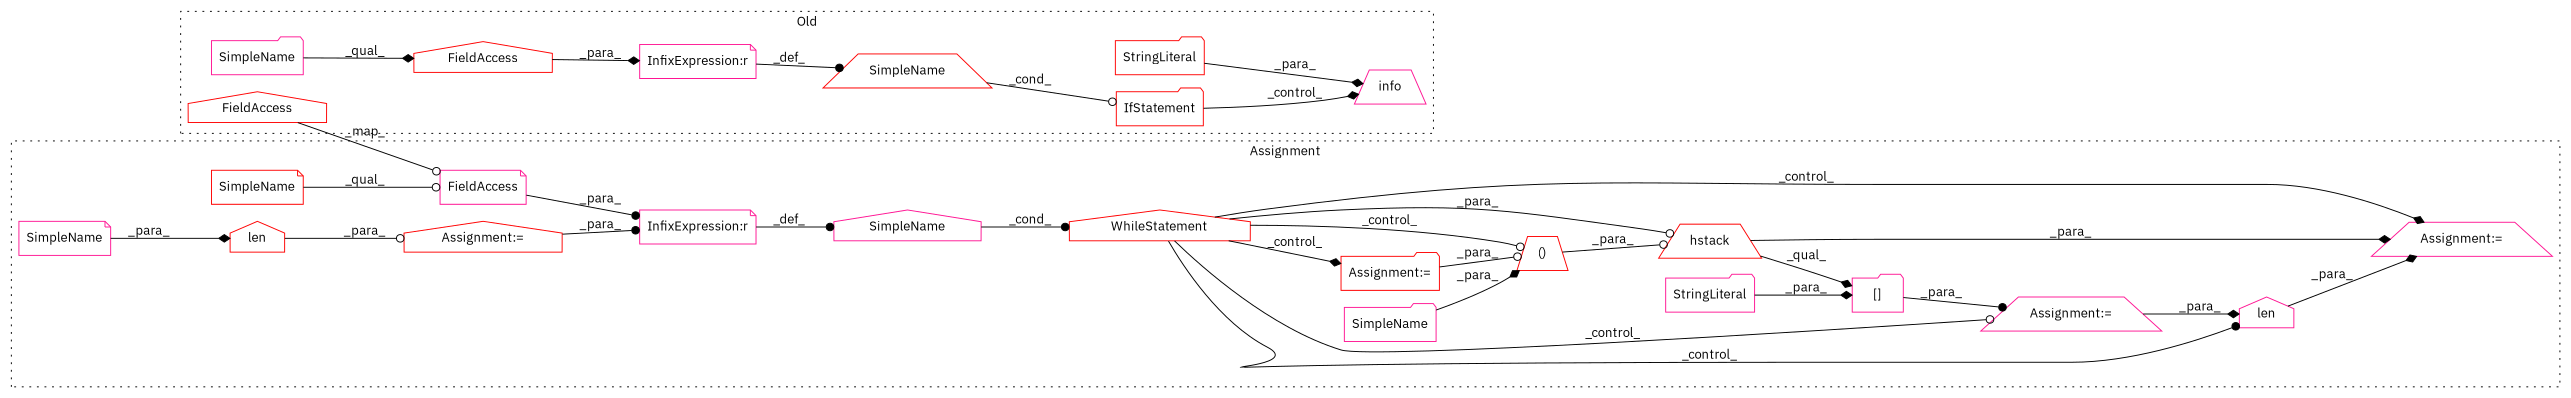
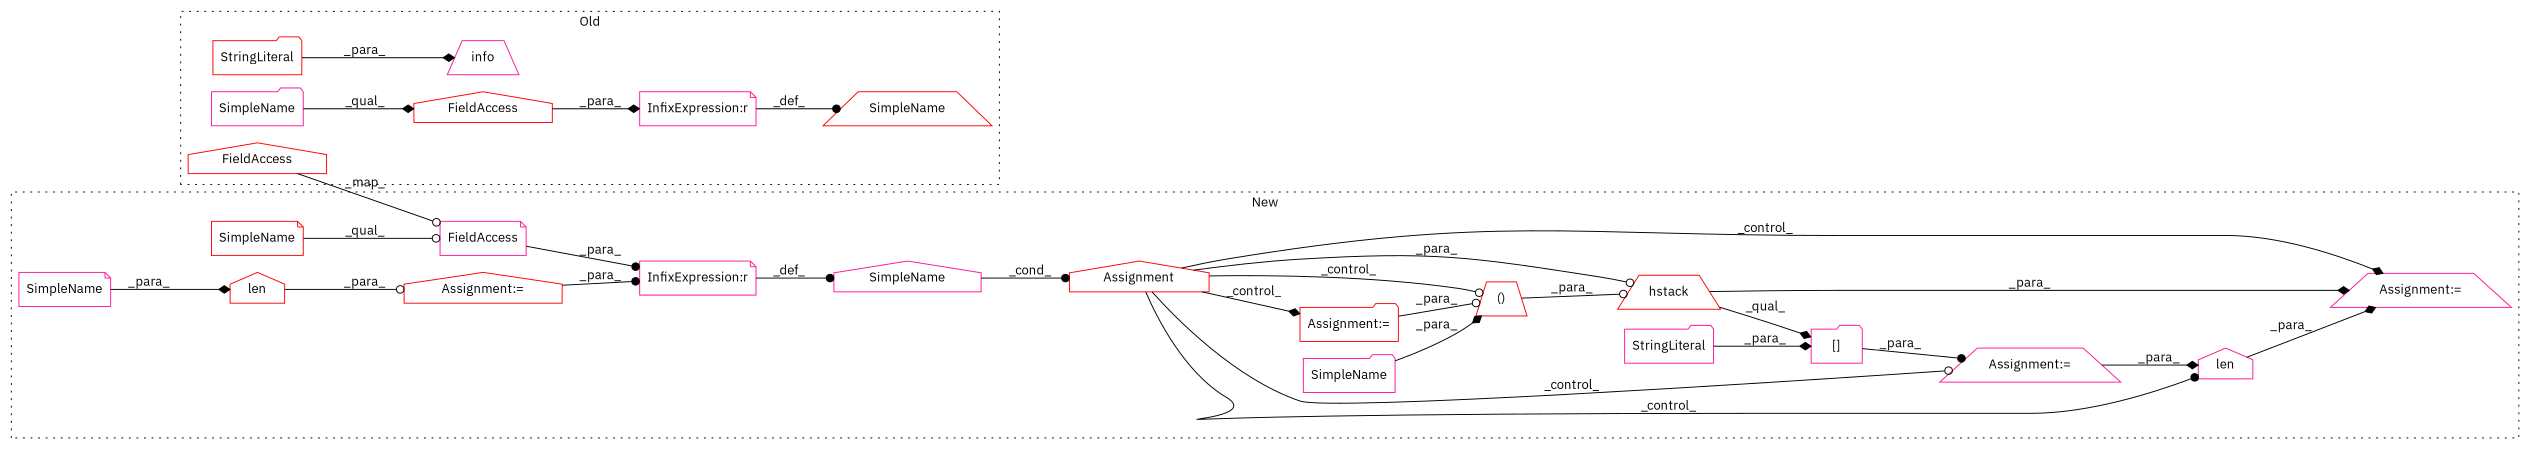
node "IfStatement": removed
cluster "Assignment": label "Assignment" -> "New"
node "WhileStatement": label "WhileStatement" -> "Assignment"
